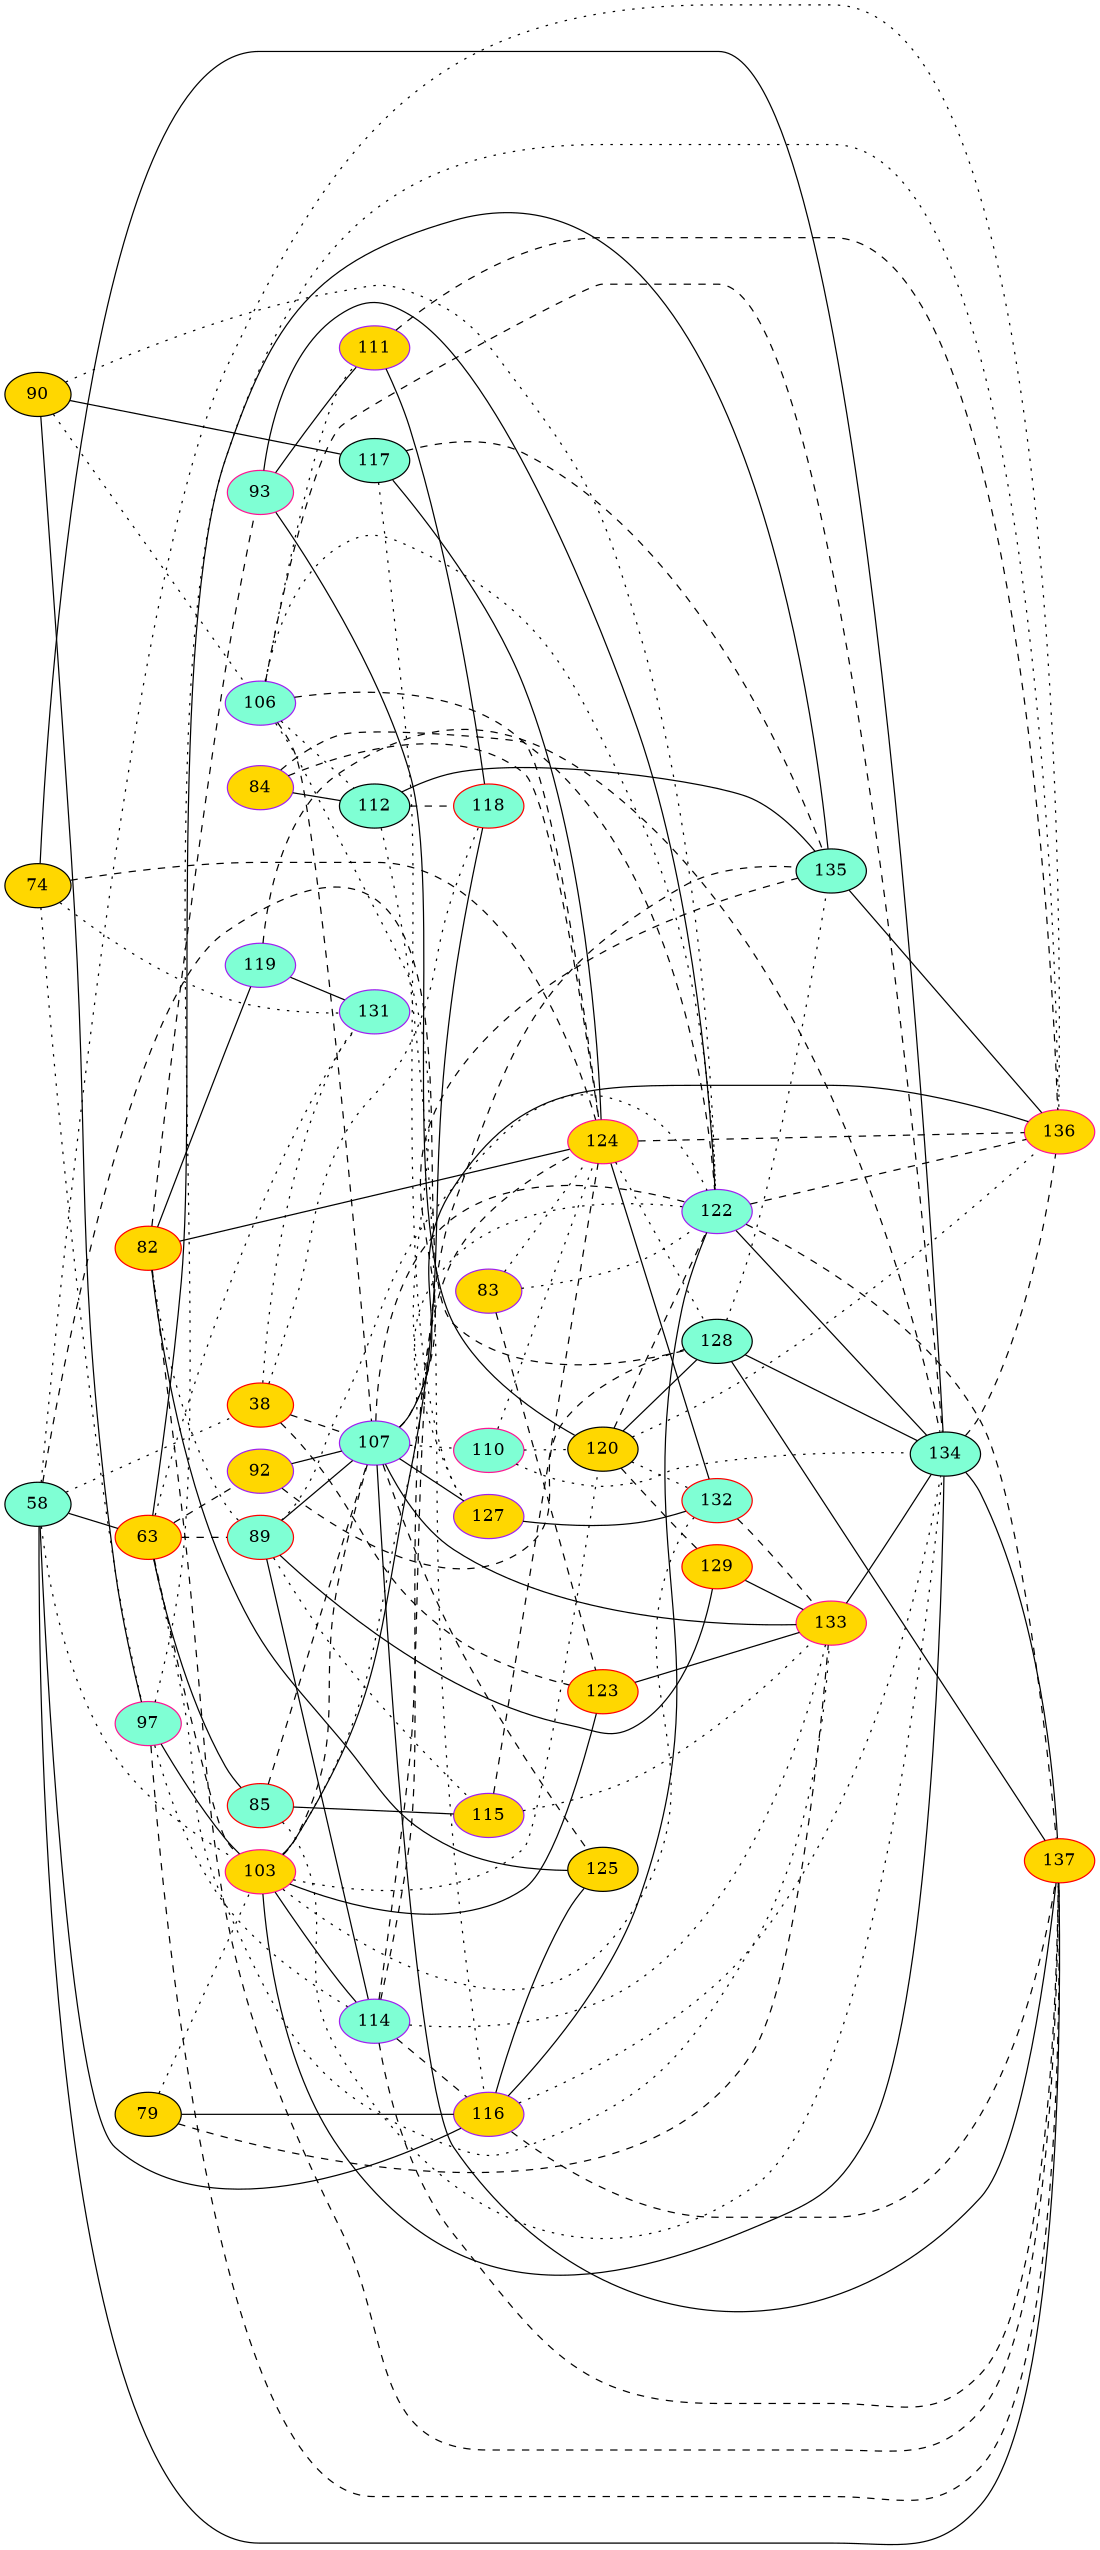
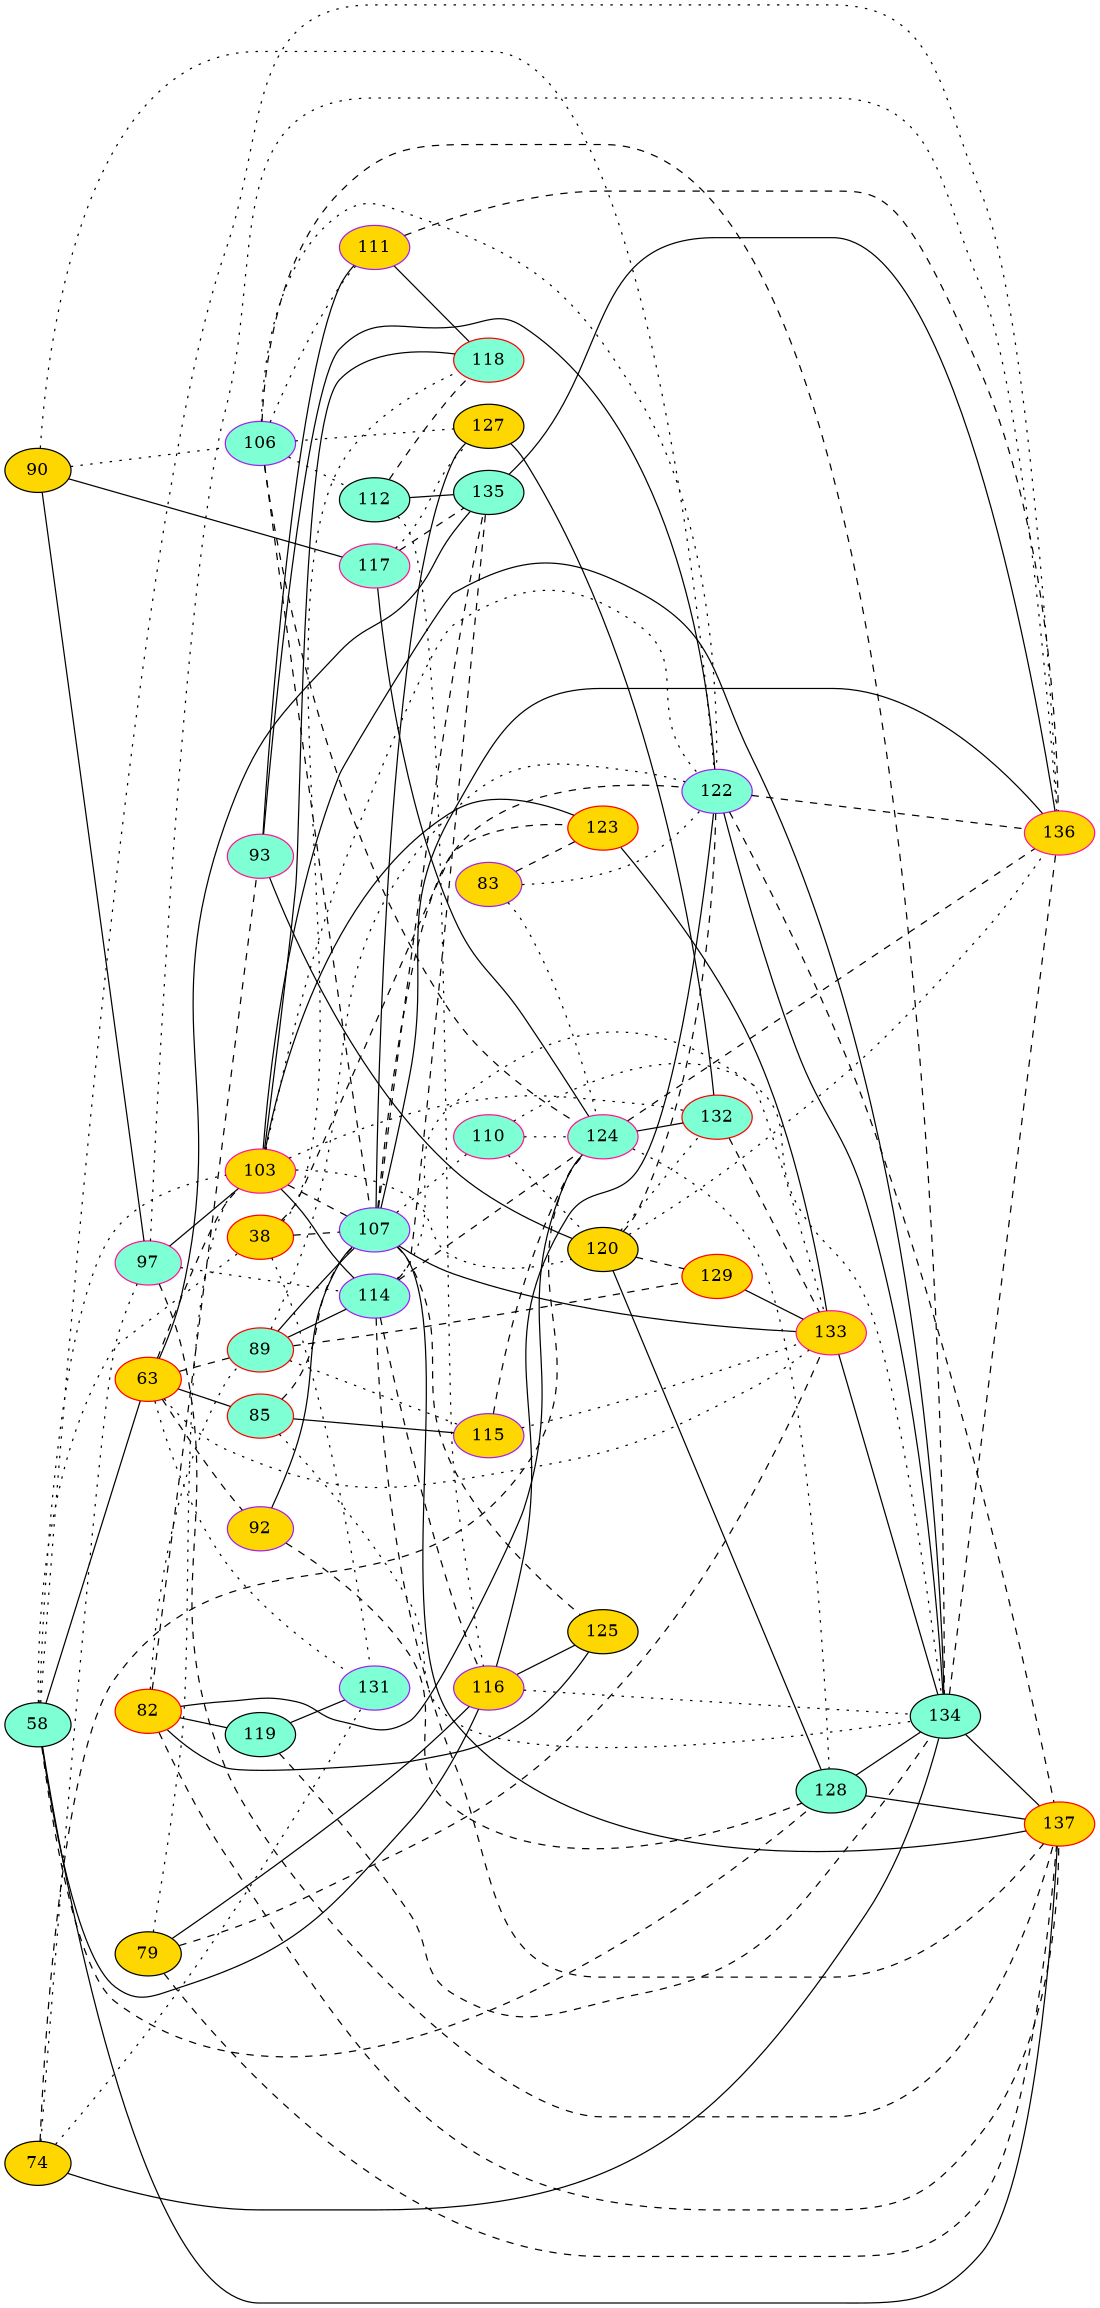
node "117": color black -> deeppink
node "84": removed
node "119": color purple -> black
edge "135" -- "128": removed
node "124": fillcolor gold -> aquamarine
node "127": color purple -> black
edge "89" -- "129": style solid -> dashed
edge "137" -- "116": now "137" -- "79"
